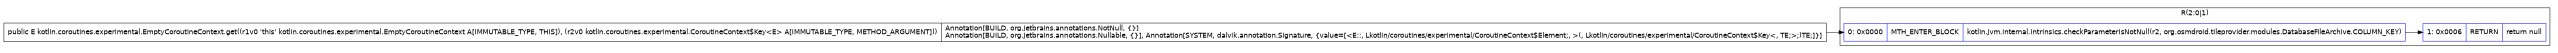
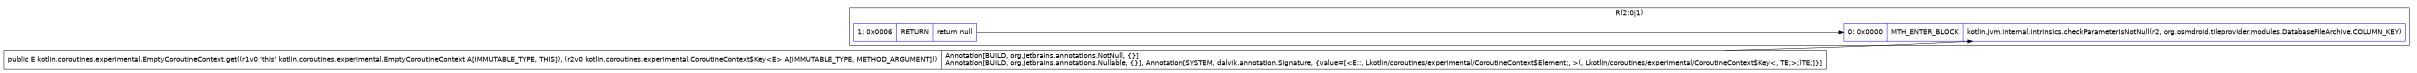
edge "0: 0x0000" -> "1: 0x0006": reversed
